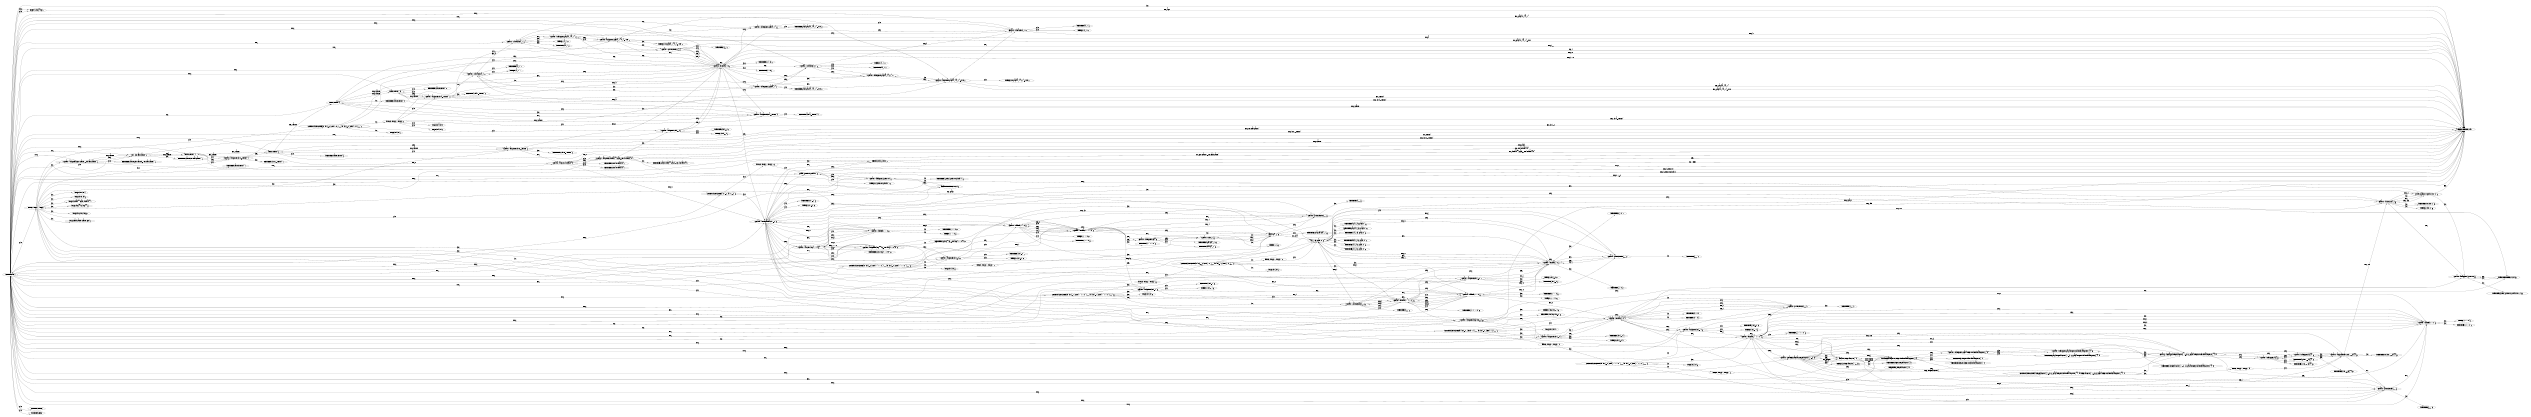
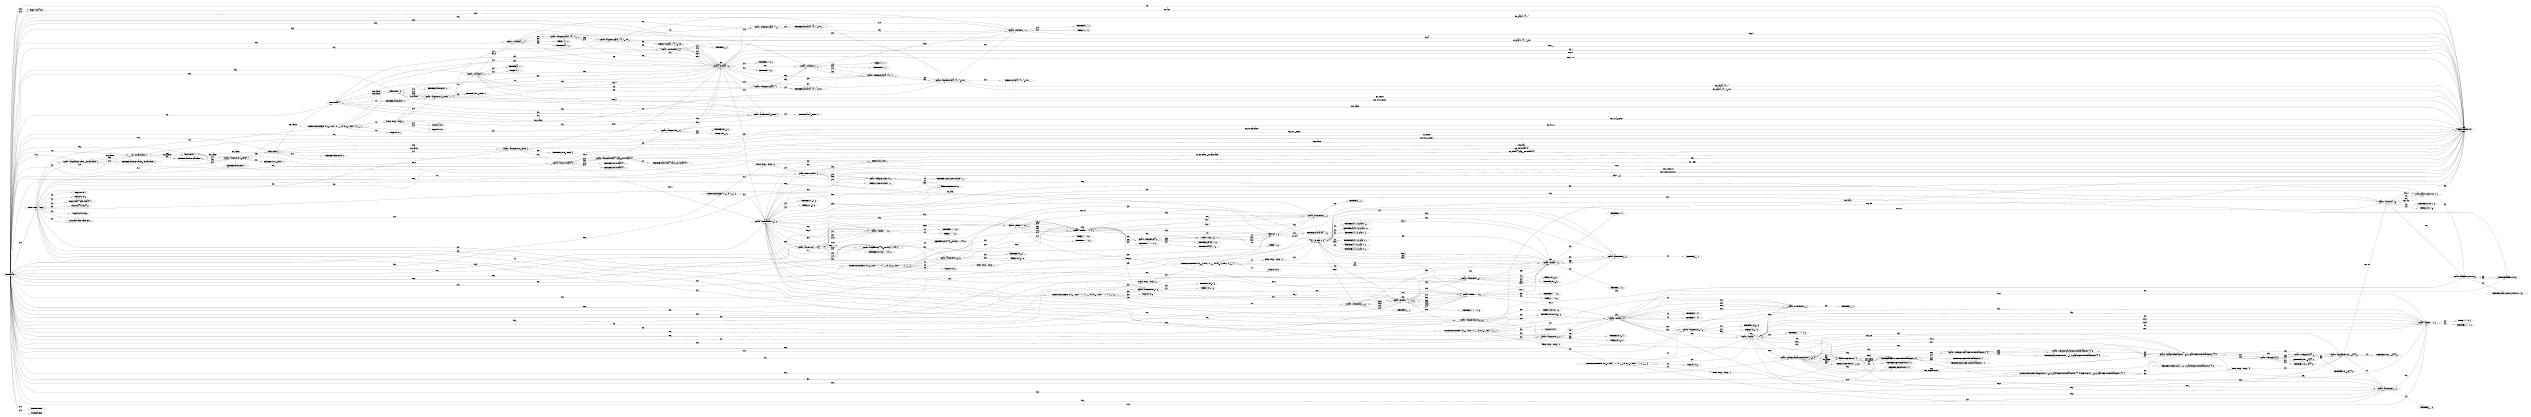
edge "(f,f(i, j, dp, graph, n))" -> "(IDENTIFIER,i,f(i, j, dp, graph, n))": label "AST: " -> "DDG: i"
edge "(<operator>.assignmentPlus,sum += dp[j][i])" -> "(<operator>.indexAccess,dp[j][i])": removed, label "AST:"
